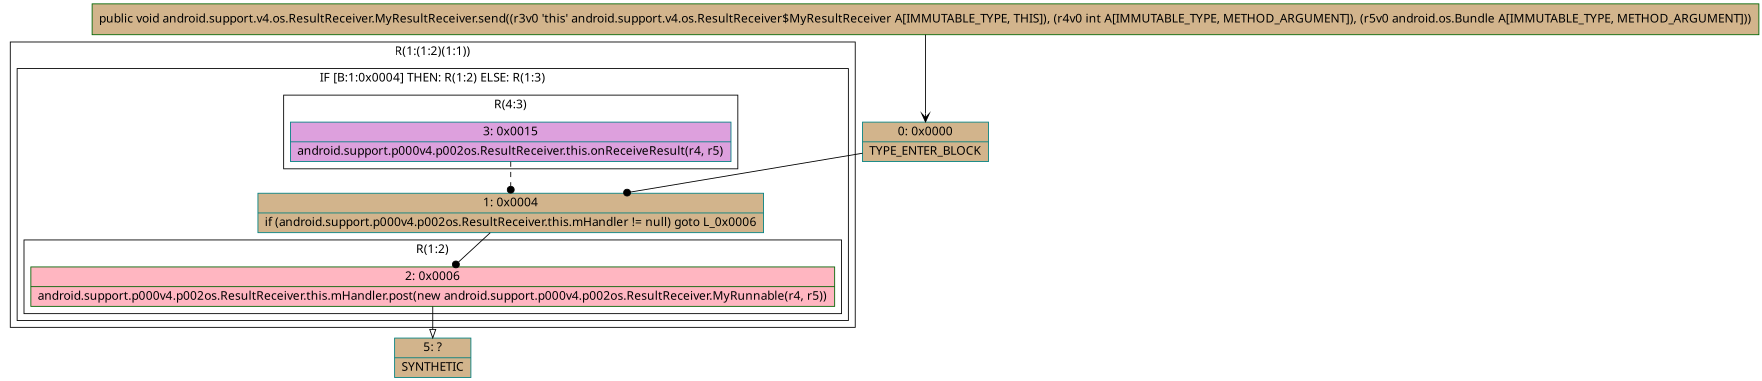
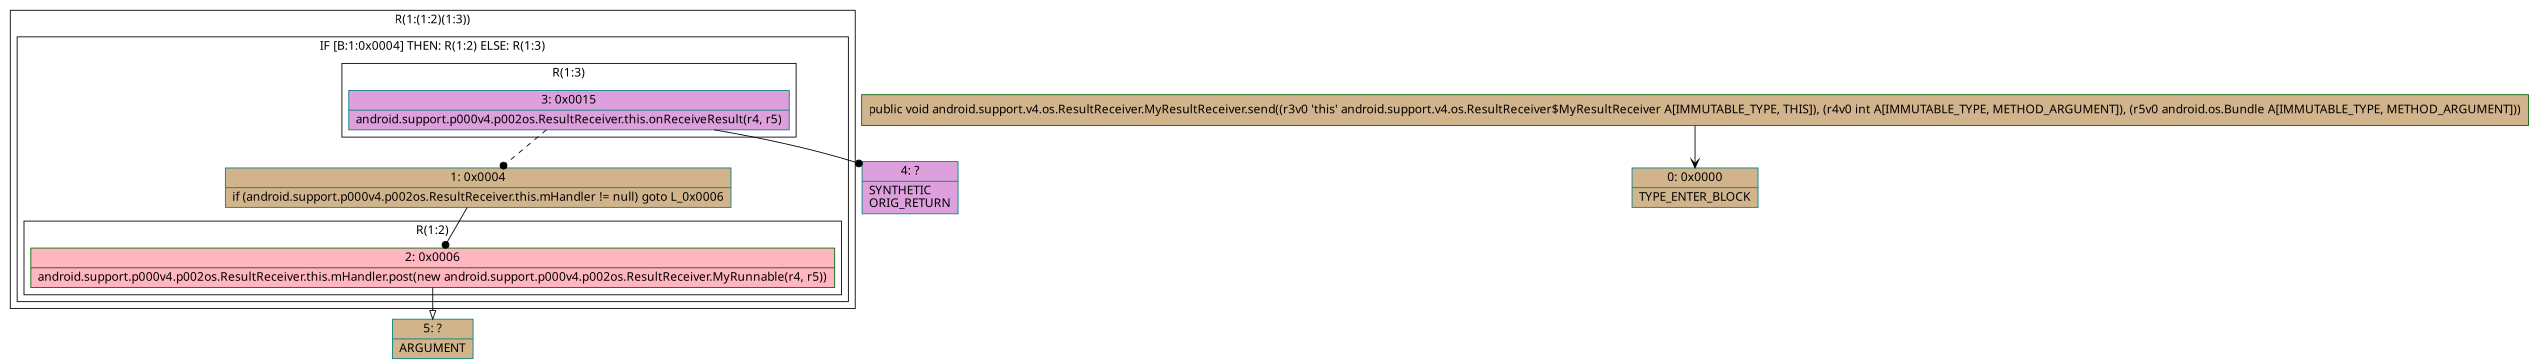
cluster "R(1:(1:2)(1:1))": label "R(1:(1:2)(1:1))" -> "R(1:(1:2)(1:3))"
cluster "R(4:3)": label "R(4:3)" -> "R(1:3)"
edge "0: 0x0000" -> "1: 0x0004": removed
node "4: ?": added
node "5: ?": text "SYNTHETIC" -> "ARGUMENT"
